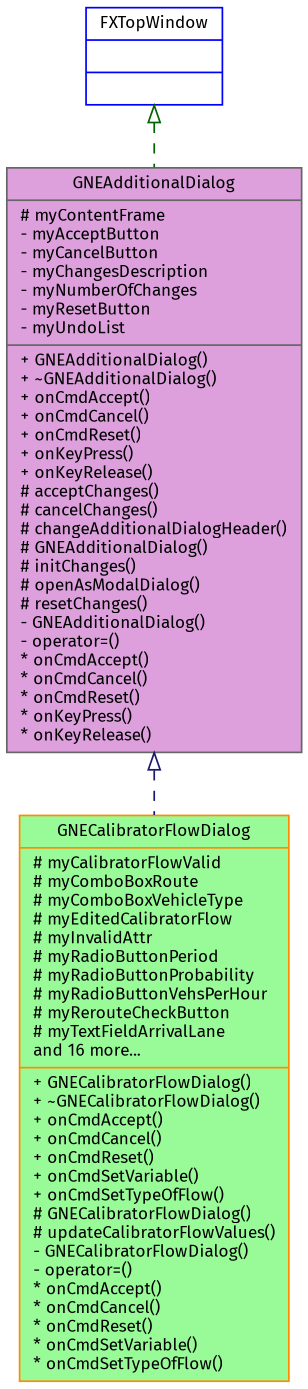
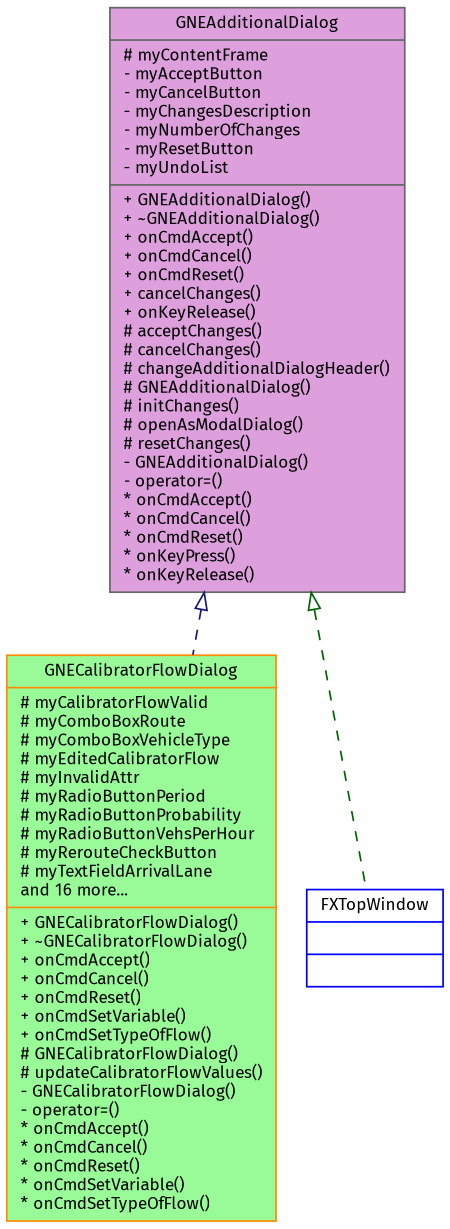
edge "GNEAdditionalDialog" -> "FXTopWindow": reversed
node "GNEAdditionalDialog": text "+ onKeyPress()" -> "+ cancelChanges()"
